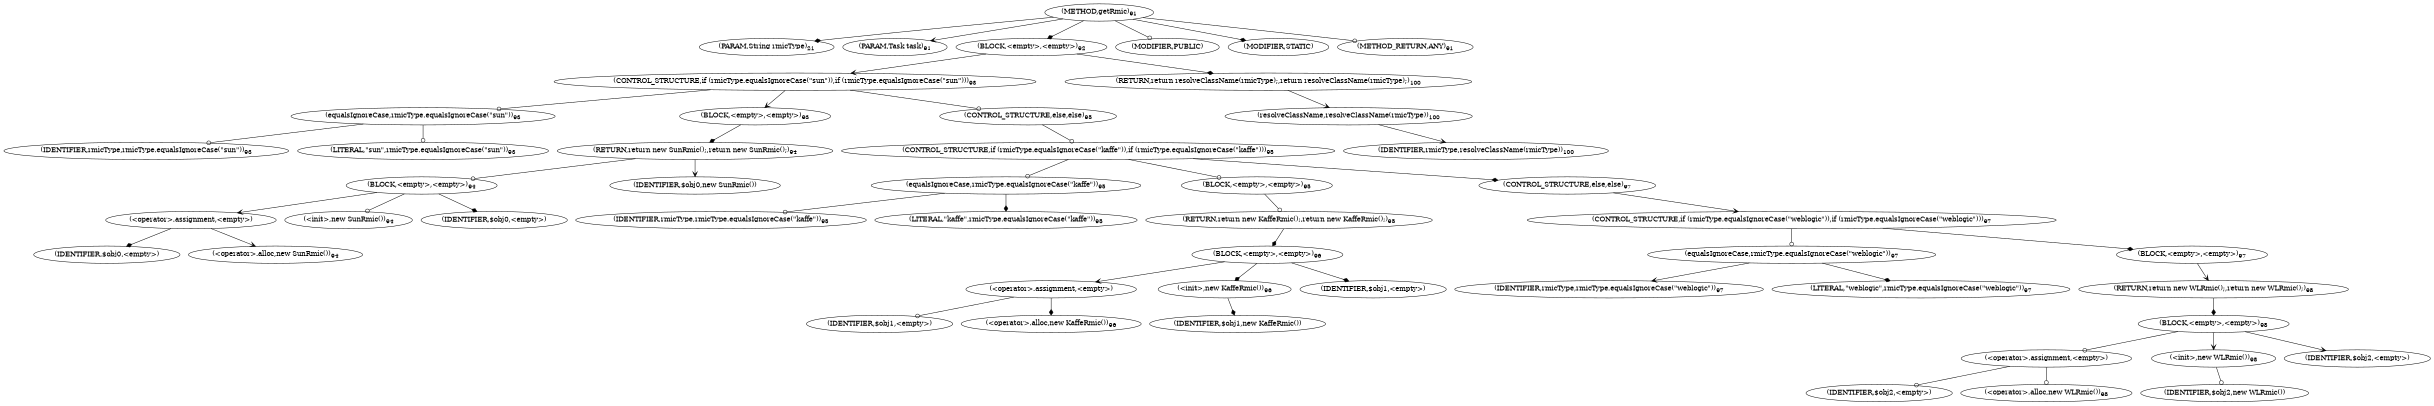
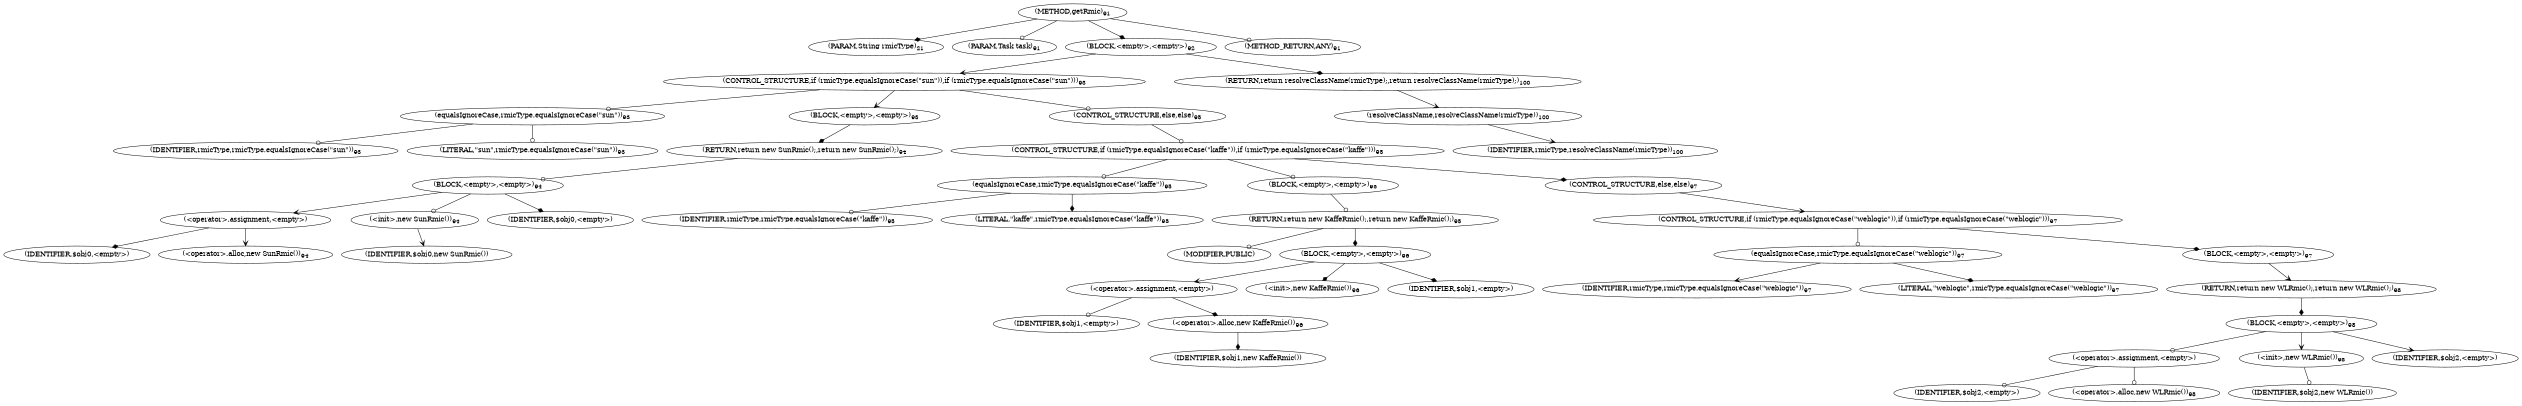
edge "(METHOD,getRmic)" -> "(PARAM,Task task)": arrowhead vee -> odot
edge "(METHOD,getRmic)" -> "(MODIFIER,PUBLIC)": now "(RETURN,return new KaffeRmic();,return new KaffeRmic();)" -> "(MODIFIER,PUBLIC)"
node "(MODIFIER,STATIC)": removed
edge "(RETURN,return new SunRmic();,return new SunRmic();)" -> "(IDENTIFIER,$obj0,new SunRmic())": now "(<init>,new SunRmic())" -> "(IDENTIFIER,$obj0,new SunRmic())"
edge "(<init>,new KaffeRmic())" -> "(IDENTIFIER,$obj1,new KaffeRmic())": now "(<operator>.alloc,new KaffeRmic())" -> "(IDENTIFIER,$obj1,new KaffeRmic())"
